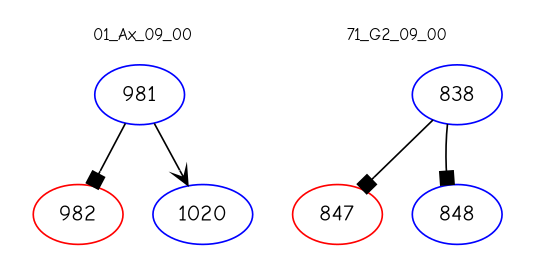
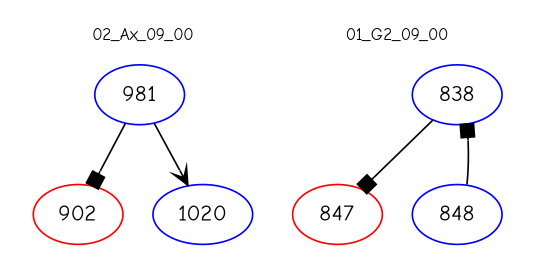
cluster "01_Ax_09_00": label "01_Ax_09_00" -> "02_Ax_09_00"
cluster "71_G2_09_00": label "71_G2_09_00" -> "01_G2_09_00"
edge "838" -> "848": reversed
node "982": label "982" -> "902"
